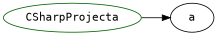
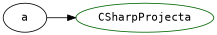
edge "CSharpProjecta" -> "a": reversed
